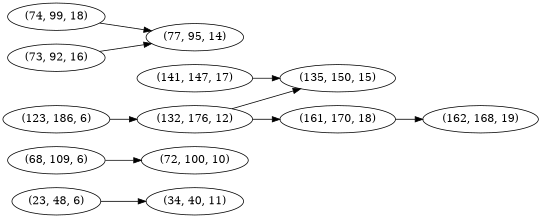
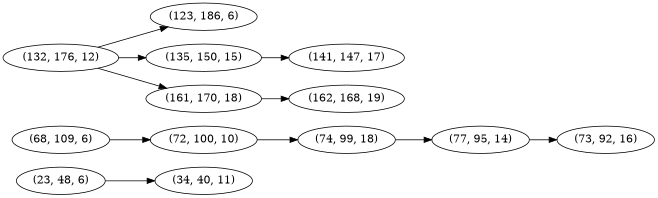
edge "(73, 92, 16)" -> "(77, 95, 14)": reversed
edge "(141, 147, 17)" -> "(135, 150, 15)": reversed
edge "(123, 186, 6)" -> "(132, 176, 12)": reversed
edge "(72, 100, 10)" -> "(74, 99, 18)": added
